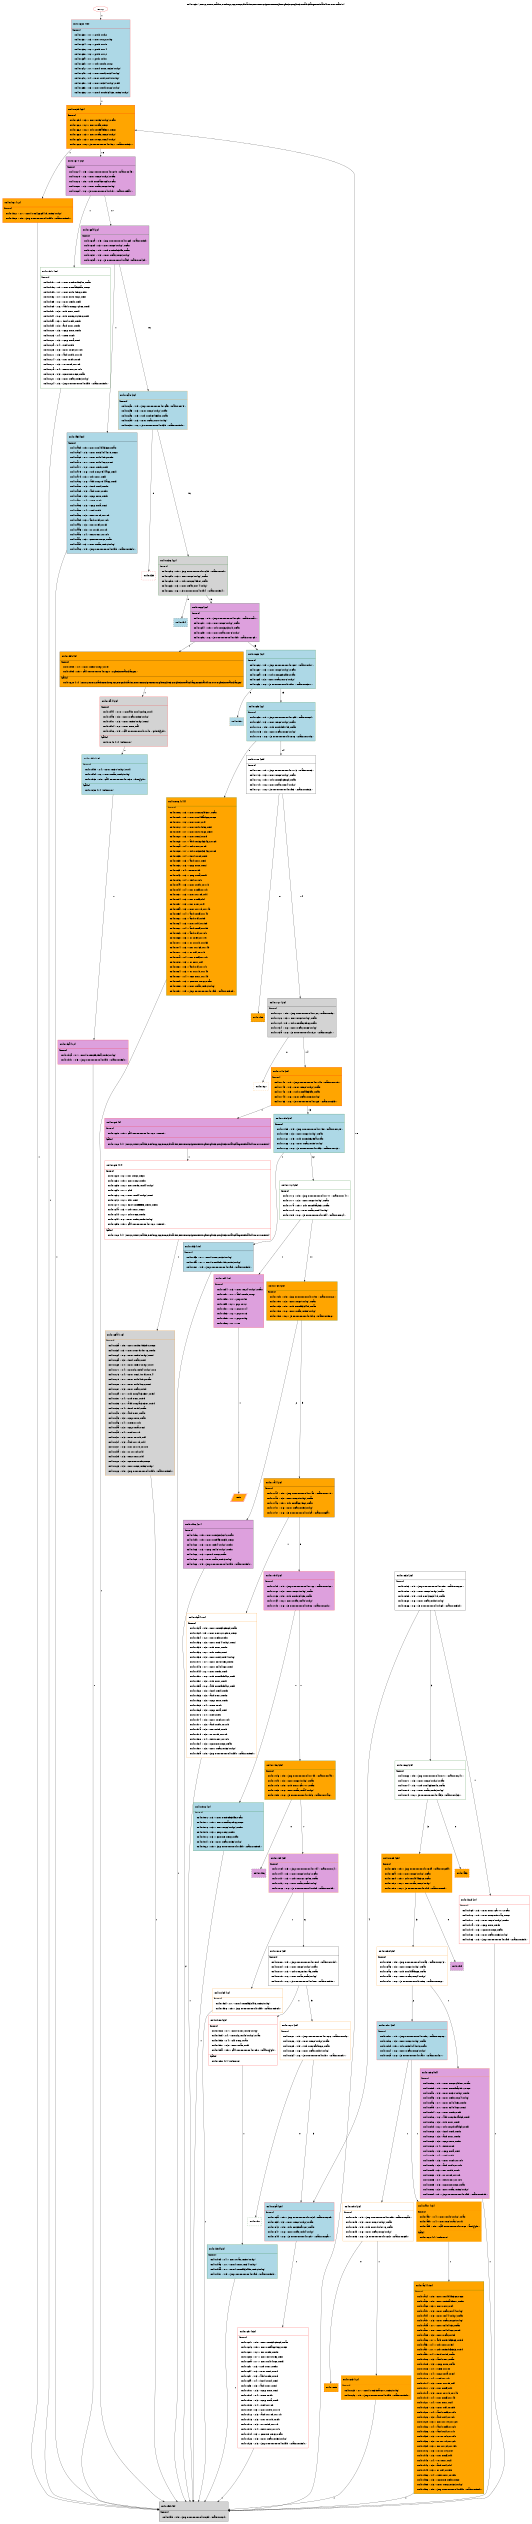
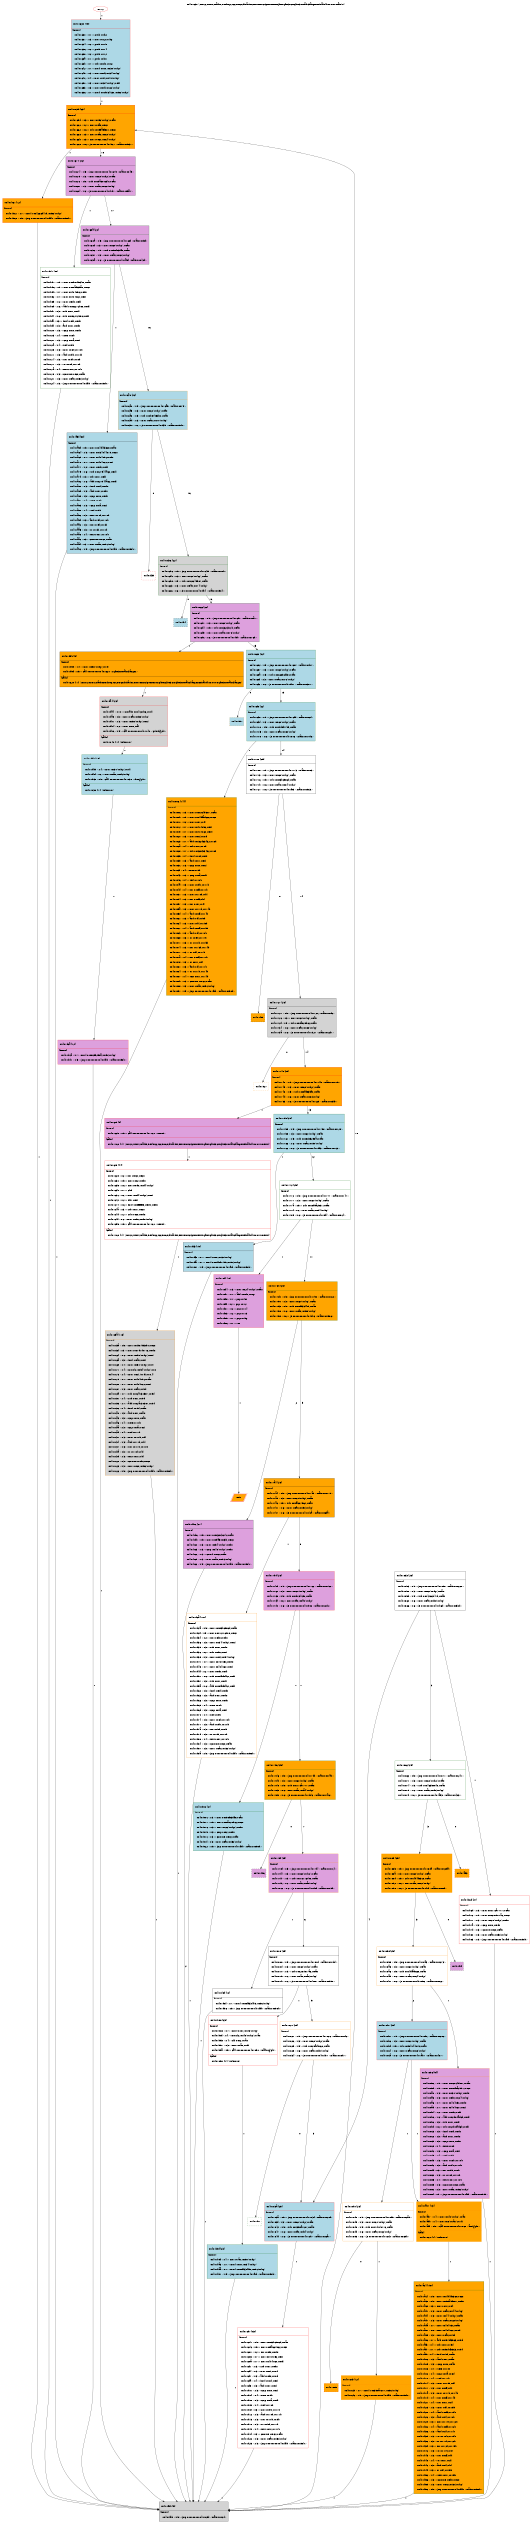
node "0x401d8f [12]": color darkorange -> black
